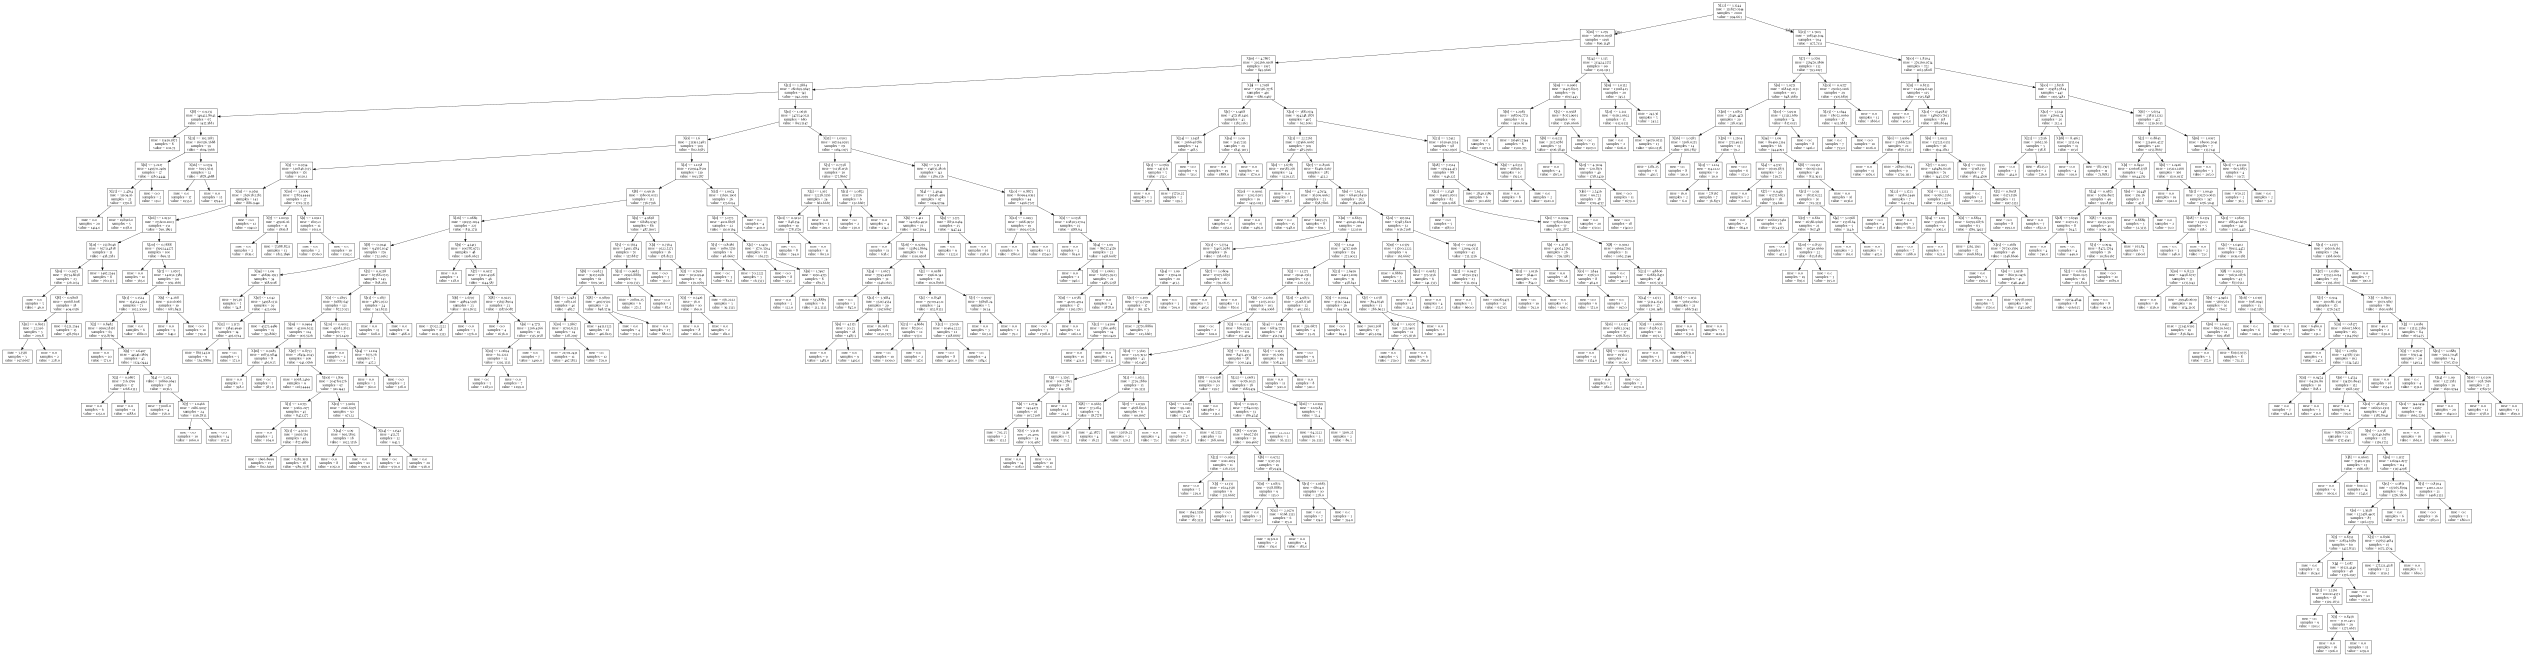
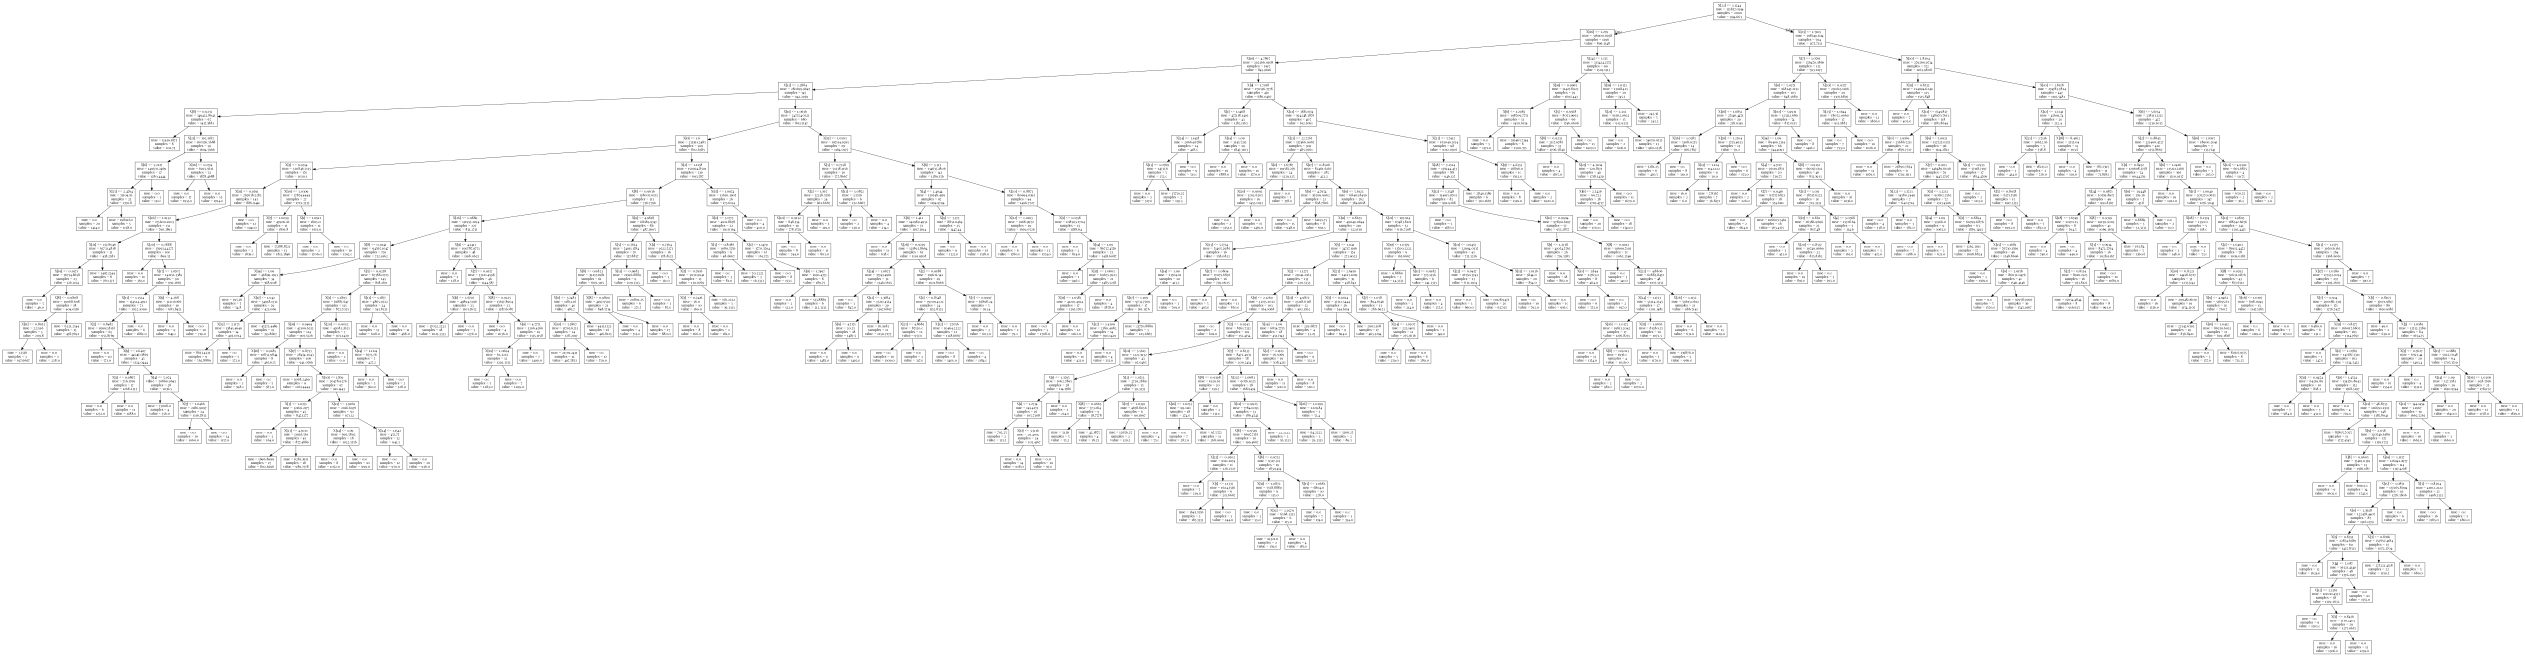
node "mse = 0.0 samples = 2 value = 73.0": label "mse = 0.0 samples = 2 value = 73.0" -> "mse = 0.0 value = 2 value = 73.0"
